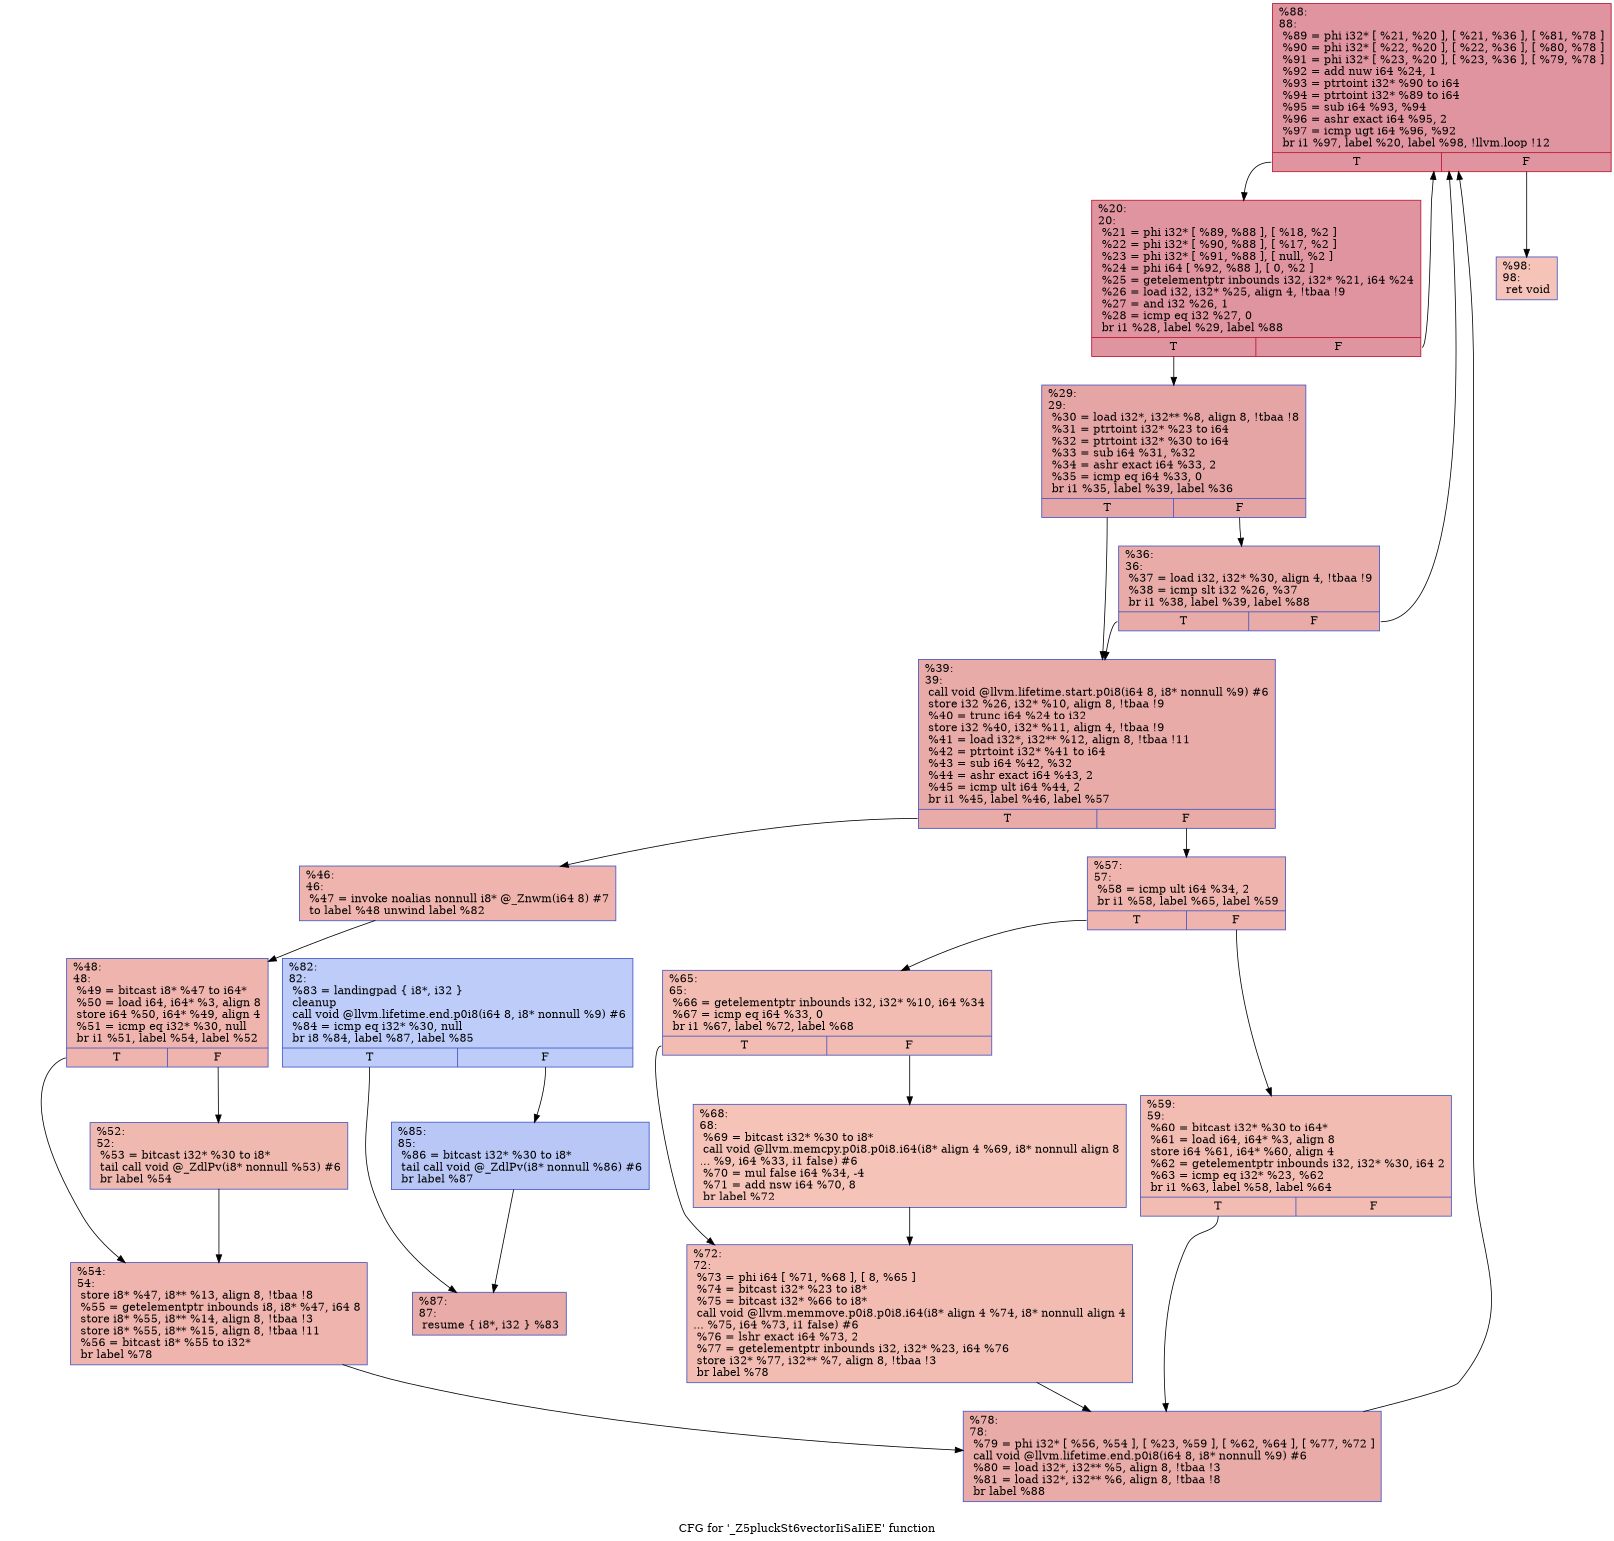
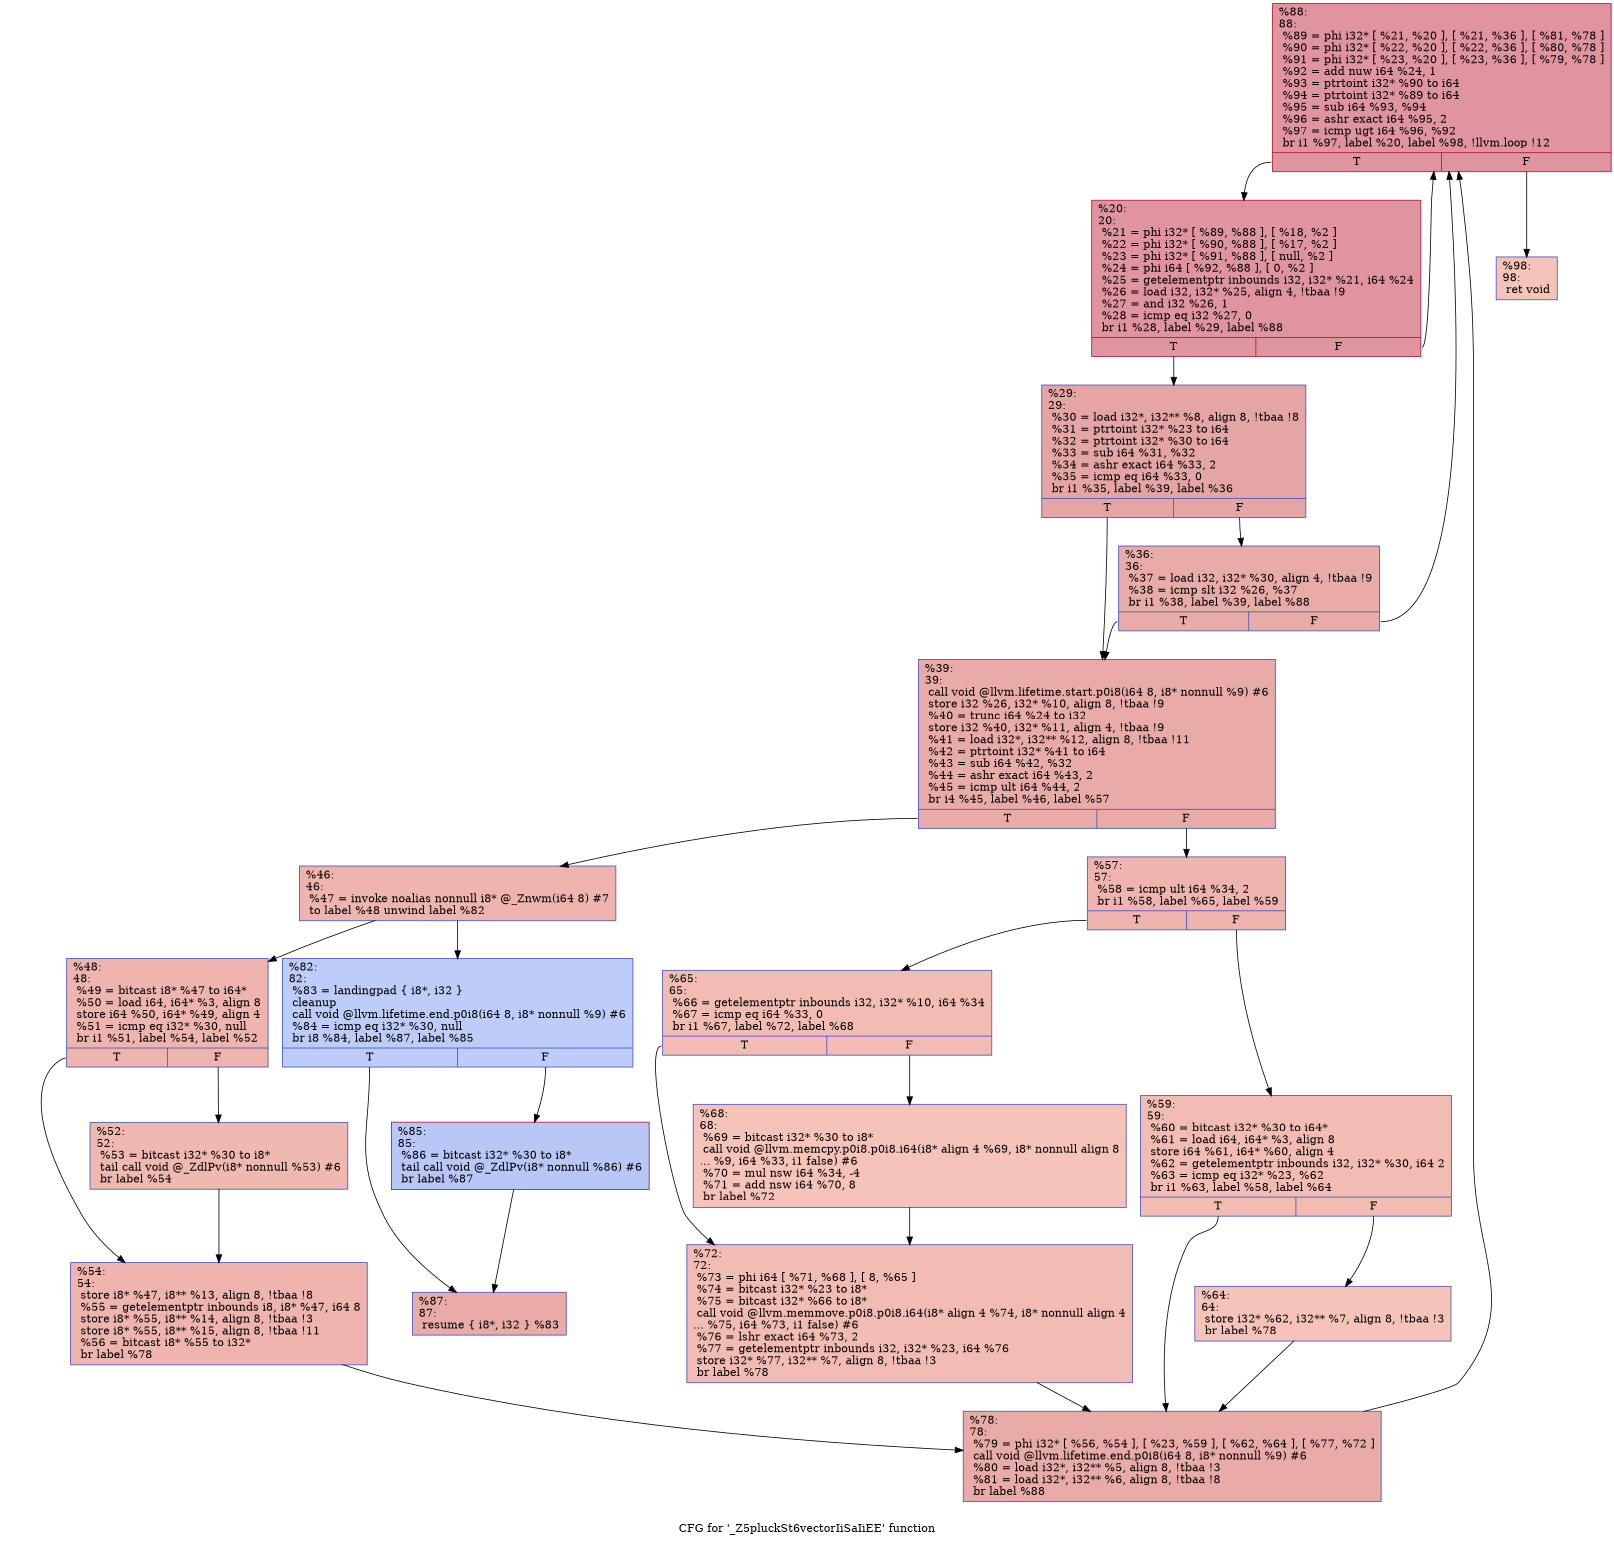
node "%39:": text "br i1 %45, label %46, label %57" -> "br i4 %45, label %46, label %57"
edge "%46:" -> "%82:": added
node "%85:": color #3d50c3ff -> #b70d28ff
node "%68:": text "%70 = mul false i64 %34, -4" -> "%70 = mul nsw i64 %34, -4"
node "%64:": added
